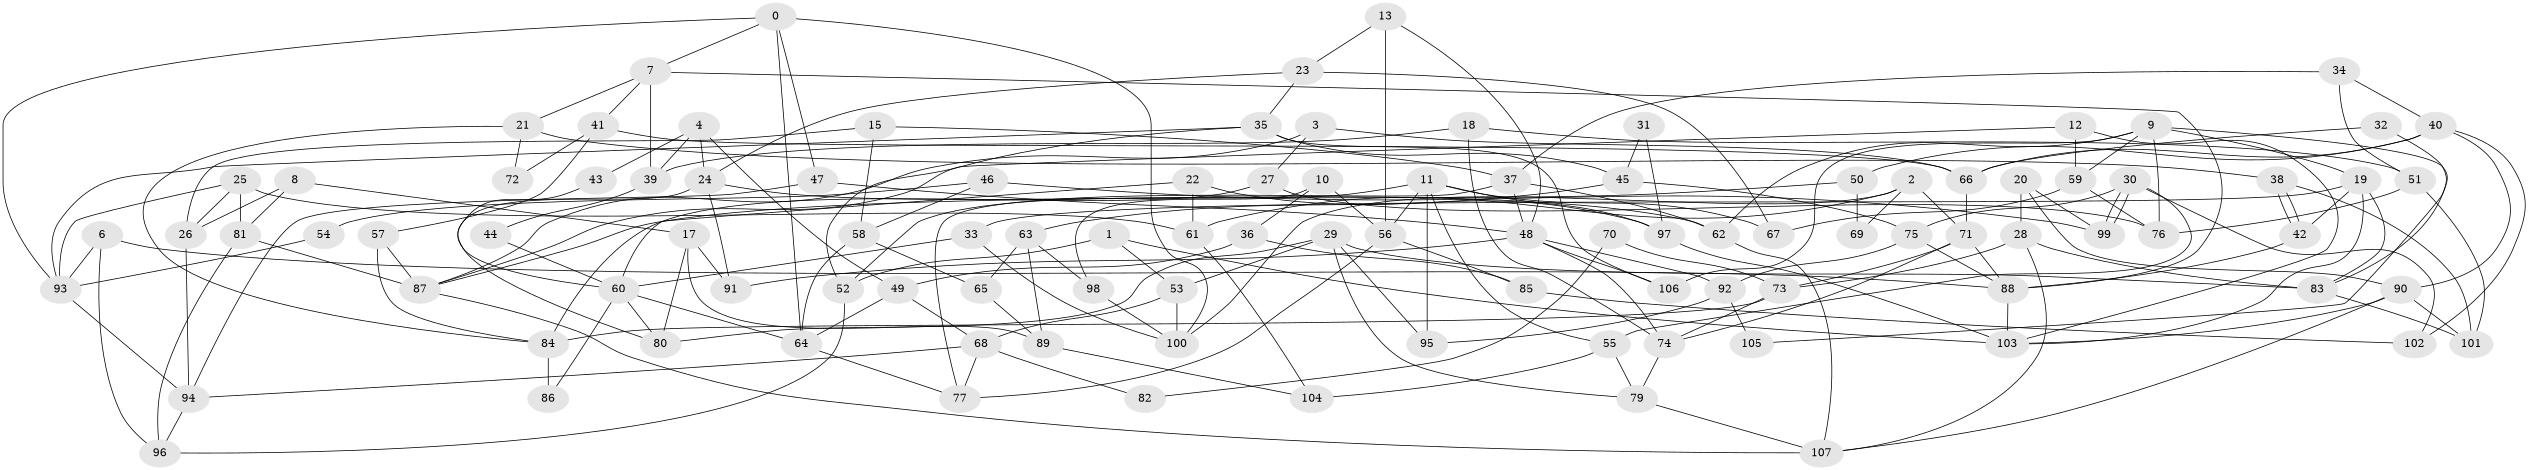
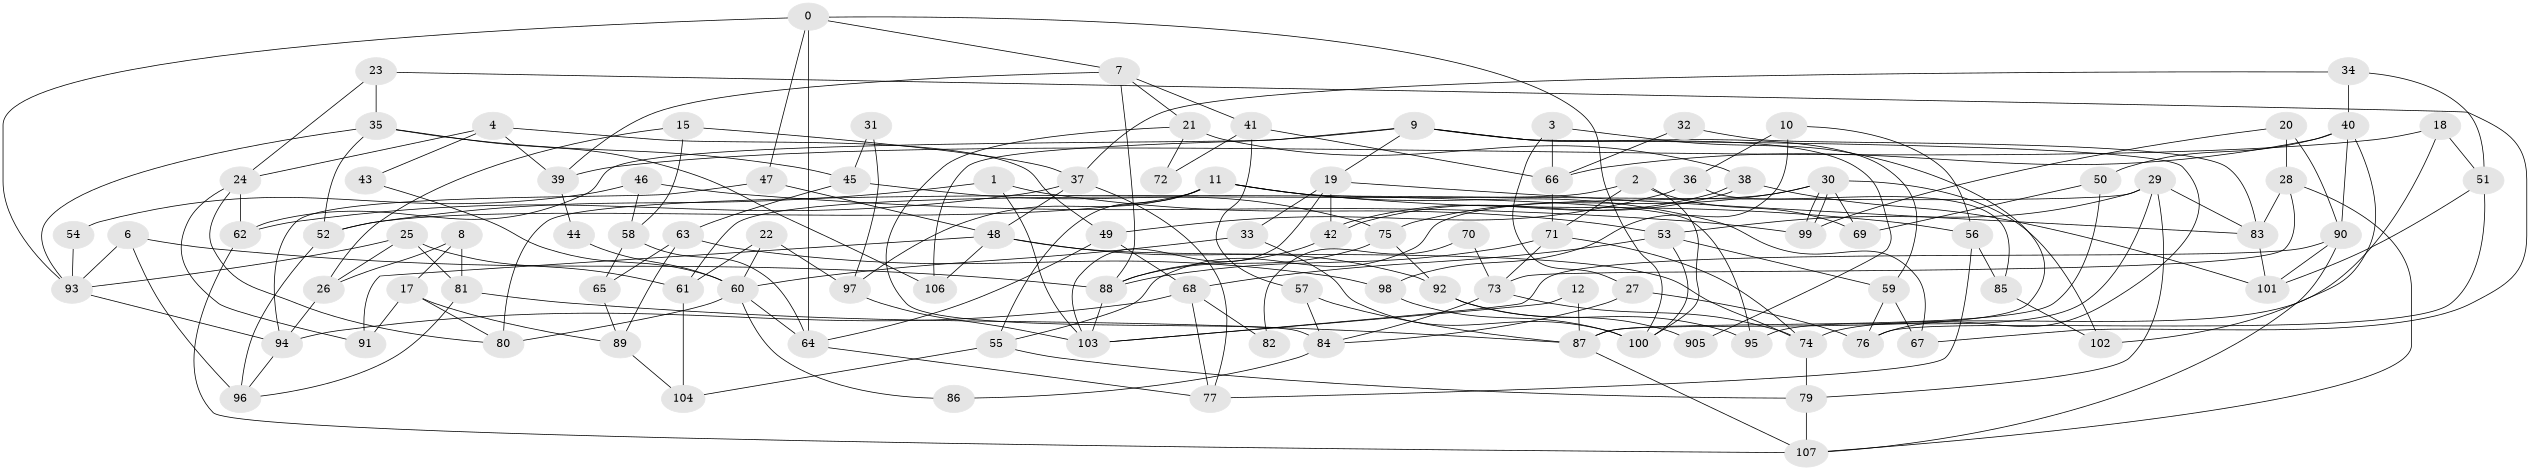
node "13": removed
edge "12" -- "59": now "53" -- "59"
edge "30" -- "69": added
node "105": label "105" -> "905"
